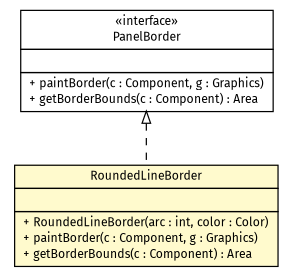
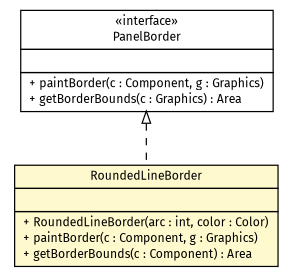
node "PanelBorder": text "+ getBorderBounds(c : Component) : Area" -> "+ getBorderBounds(c : Graphics) : Area"
